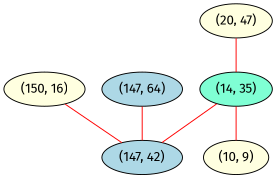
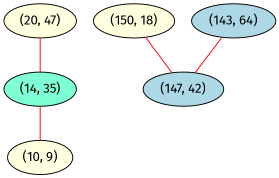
node "(150, 16)": label "(150, 16)" -> "(150, 18)"
node "(147, 64)": label "(147, 64)" -> "(143, 64)"
edge "(14, 35)" -- "(147, 42)": removed
